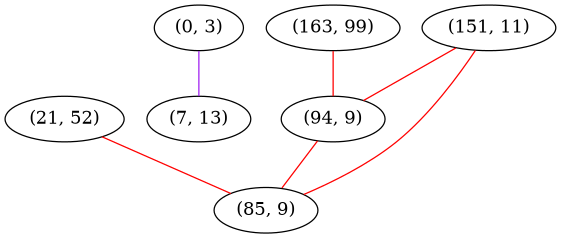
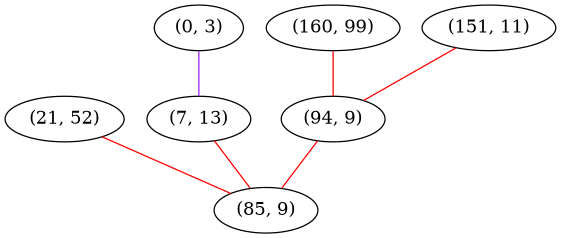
node "(163, 99)": label "(163, 99)" -> "(160, 99)"
edge "(151, 11)" -- "(85, 9)": now "(7, 13)" -- "(85, 9)"
